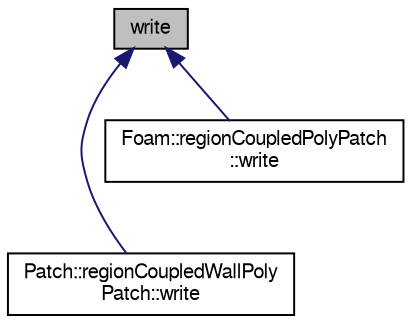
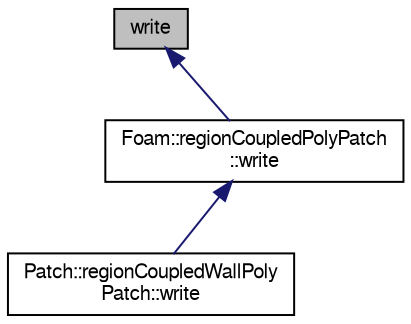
edge "Patch::regionCoupledWallPoly Patch::write" -> "write": now "Patch::regionCoupledWallPoly Patch::write" -> "Foam::regionCoupledPolyPatch ::write"
